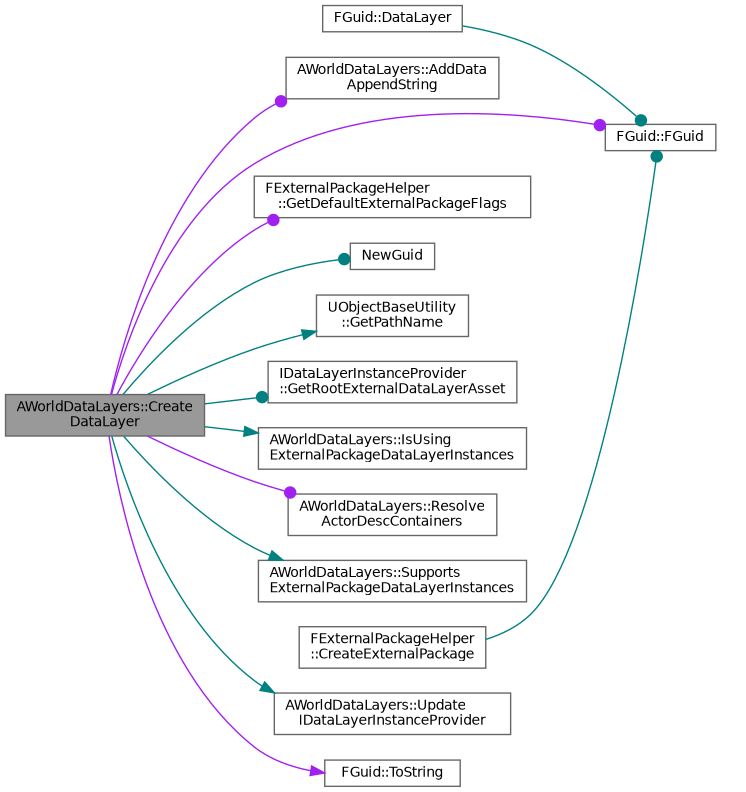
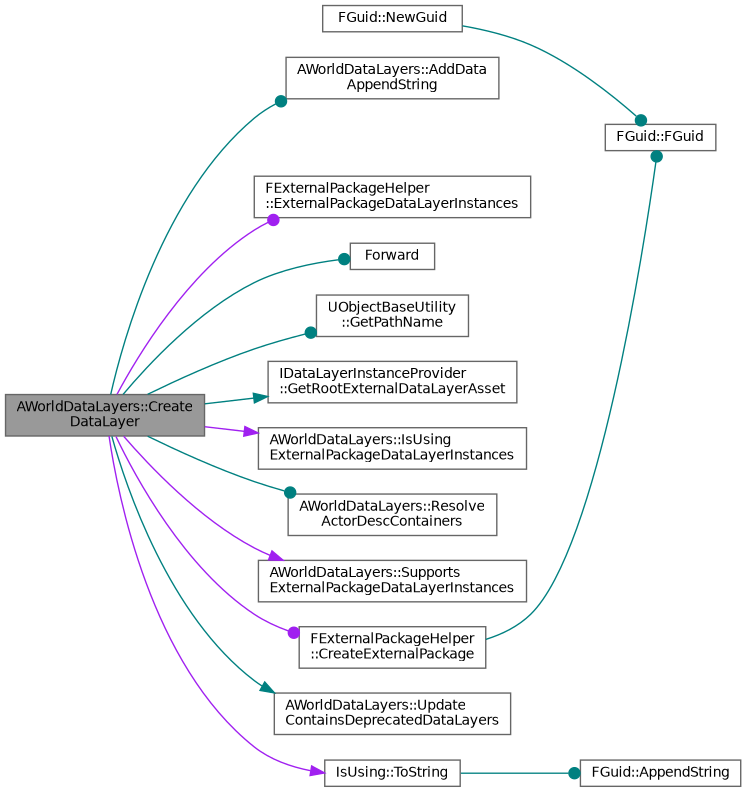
node "FGuid::DataLayer": label "FGuid::DataLayer" -> "FGuid::NewGuid"
edge "AWorldDataLayers::Create DataLayer" -> "FGuid::FGuid": now "AWorldDataLayers::Create DataLayer" -> "FExternalPackageHelper ::CreateExternalPackage"
node "FExternalPackageHelper ::GetDefaultExternalPackageFlags": label "FExternalPackageHelper ::GetDefaultExternalPackageFlags" -> "FExternalPackageHelper ::ExternalPackageDataLayerInstances"
edge "AWorldDataLayers::Create DataLayer" -> "AWorldDataLayers::AddData AppendString": color purple -> teal
node "NewGuid": label "NewGuid" -> "Forward"
edge "AWorldDataLayers::Create DataLayer" -> "UObjectBaseUtility ::GetPathName": arrowhead normal -> dot
edge "AWorldDataLayers::Create DataLayer" -> "IDataLayerInstanceProvider ::GetRootExternalDataLayerAsset": arrowhead dot -> normal
edge "AWorldDataLayers::Create DataLayer" -> "AWorldDataLayers::IsUsing ExternalPackageDataLayerInstances": color teal -> purple
edge "AWorldDataLayers::Create DataLayer" -> "AWorldDataLayers::Resolve ActorDescContainers": color purple -> teal
edge "AWorldDataLayers::Create DataLayer" -> "AWorldDataLayers::Supports ExternalPackageDataLayerInstances": color teal -> purple
node "AWorldDataLayers::Update IDataLayerInstanceProvider": label "AWorldDataLayers::Update IDataLayerInstanceProvider" -> "AWorldDataLayers::Update ContainsDeprecatedDataLayers"
node "FGuid::ToString": label "FGuid::ToString" -> "IsUsing::ToString"
node "FGuid::AppendString": added
